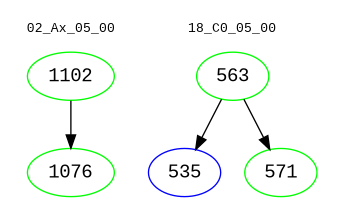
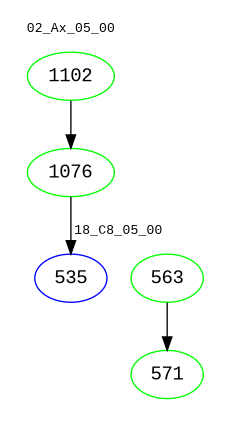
cluster "18_C0_05_00": label "18_C0_05_00" -> "18_C8_05_00"
edge "563" -> "535": now "1076" -> "535"
